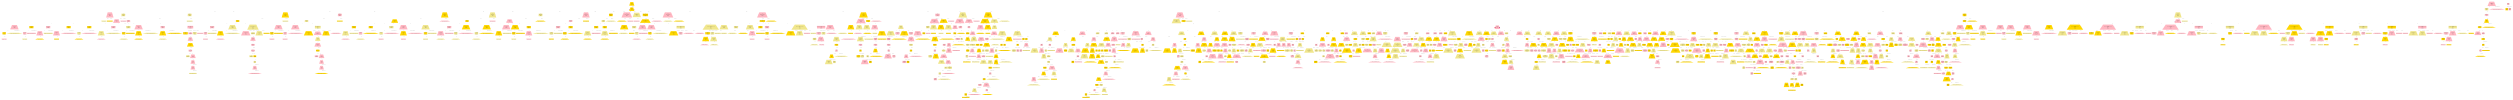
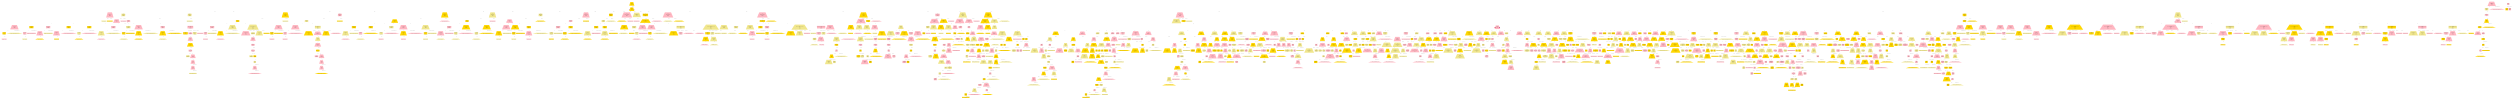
node "1873:1876 SgFunctionParameterList !isForward 1 0xb775b630": added
node "1347:1352 SgExprListExp 1 0x879b770": fillcolor gold -> khaki
